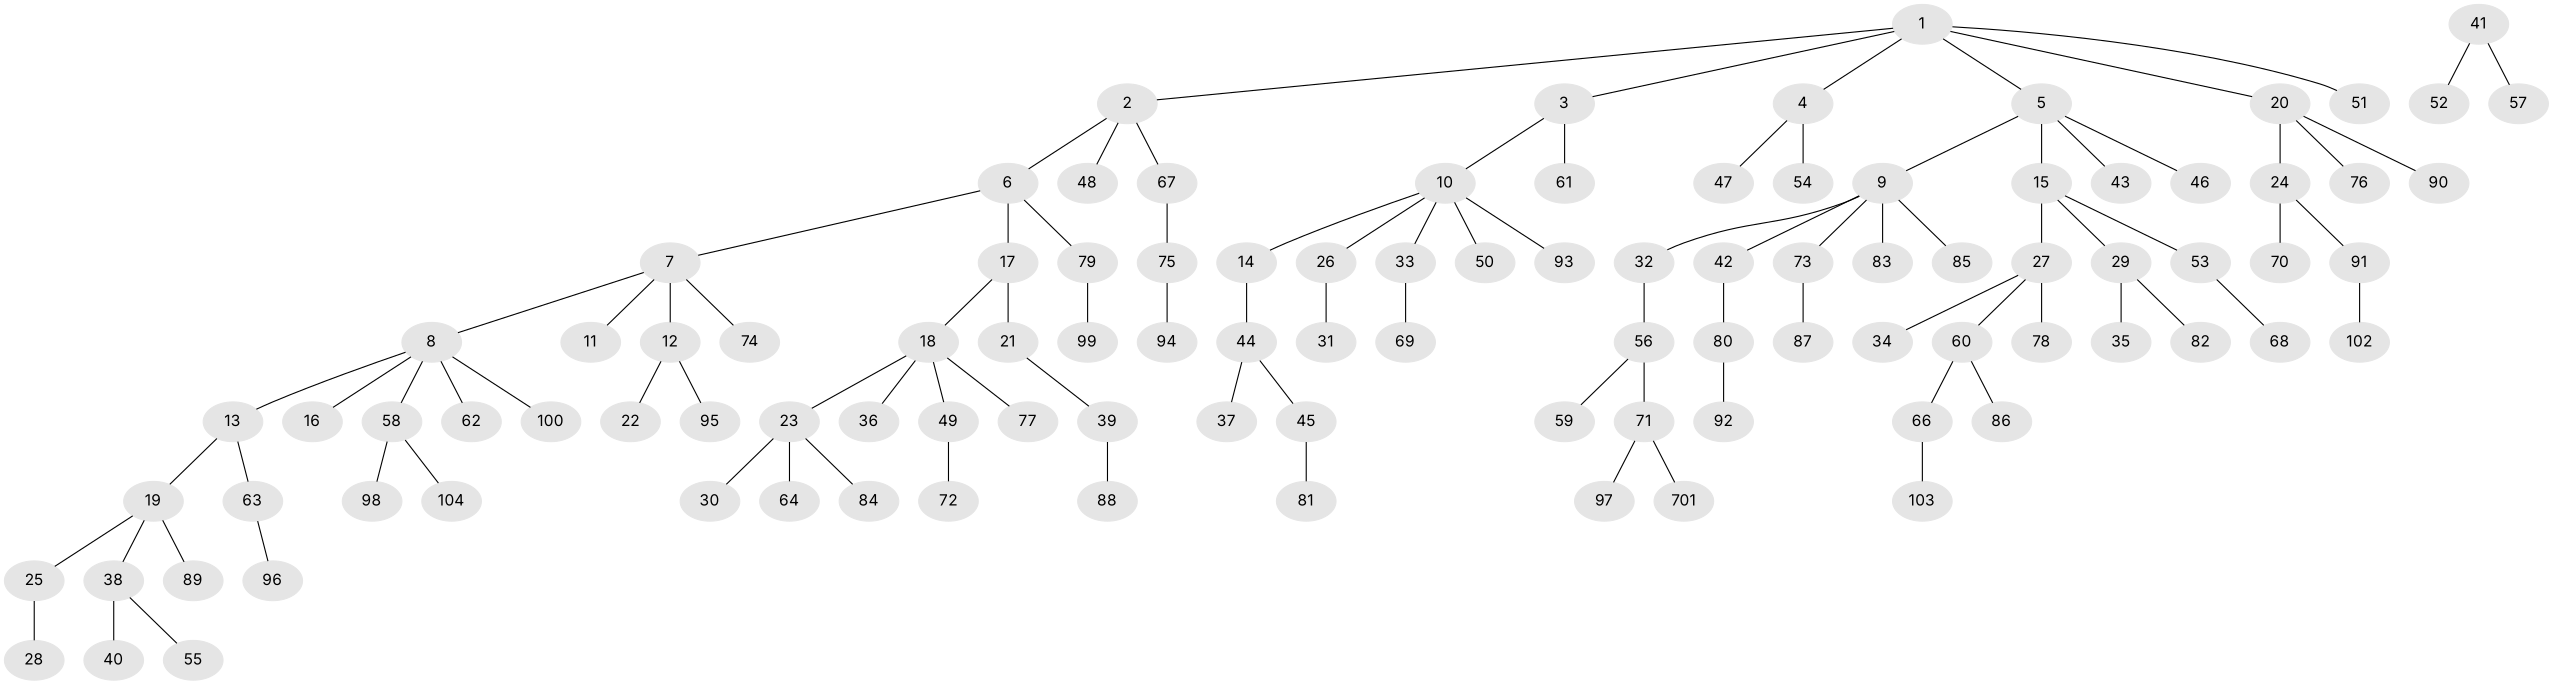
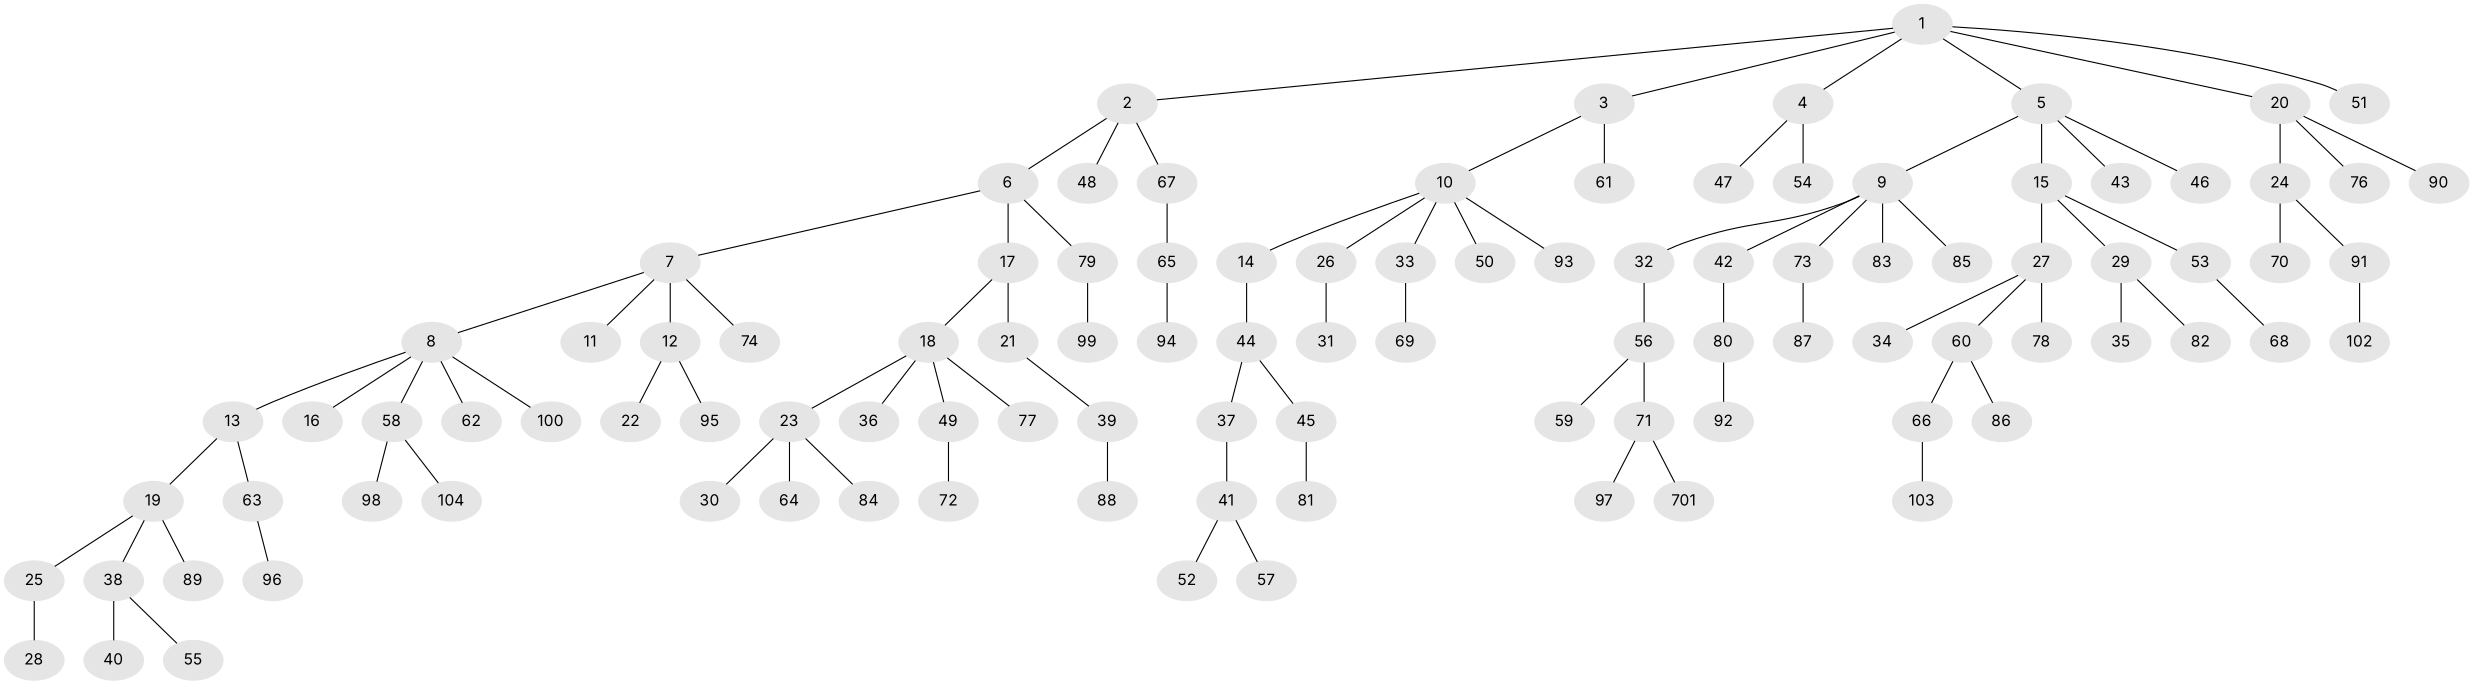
node "75": label "75" -> "65"
edge "37" -- "41": added
